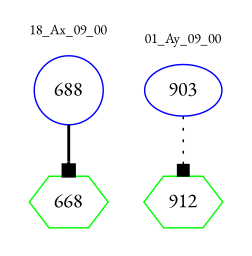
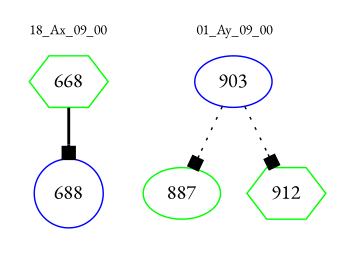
edge "688" -> "668": reversed
node "887": added
